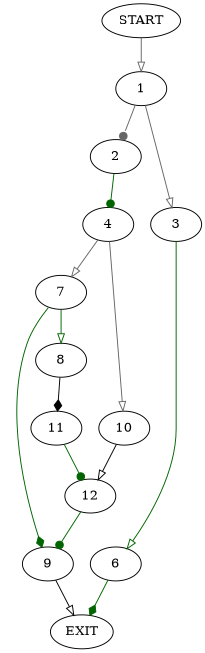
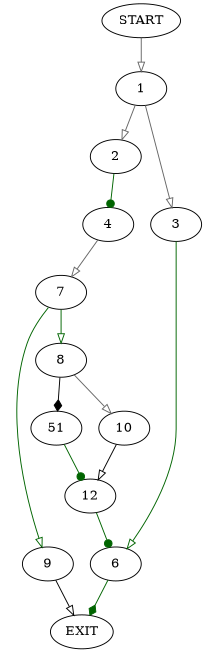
edge "1" -> "2": arrowhead dot -> onormal
edge "4" -> "10": now "8" -> "10"
edge "7" -> "9": arrowhead diamond -> onormal
node "11": label "11" -> "51"
edge "12" -> "9": now "12" -> "6"
